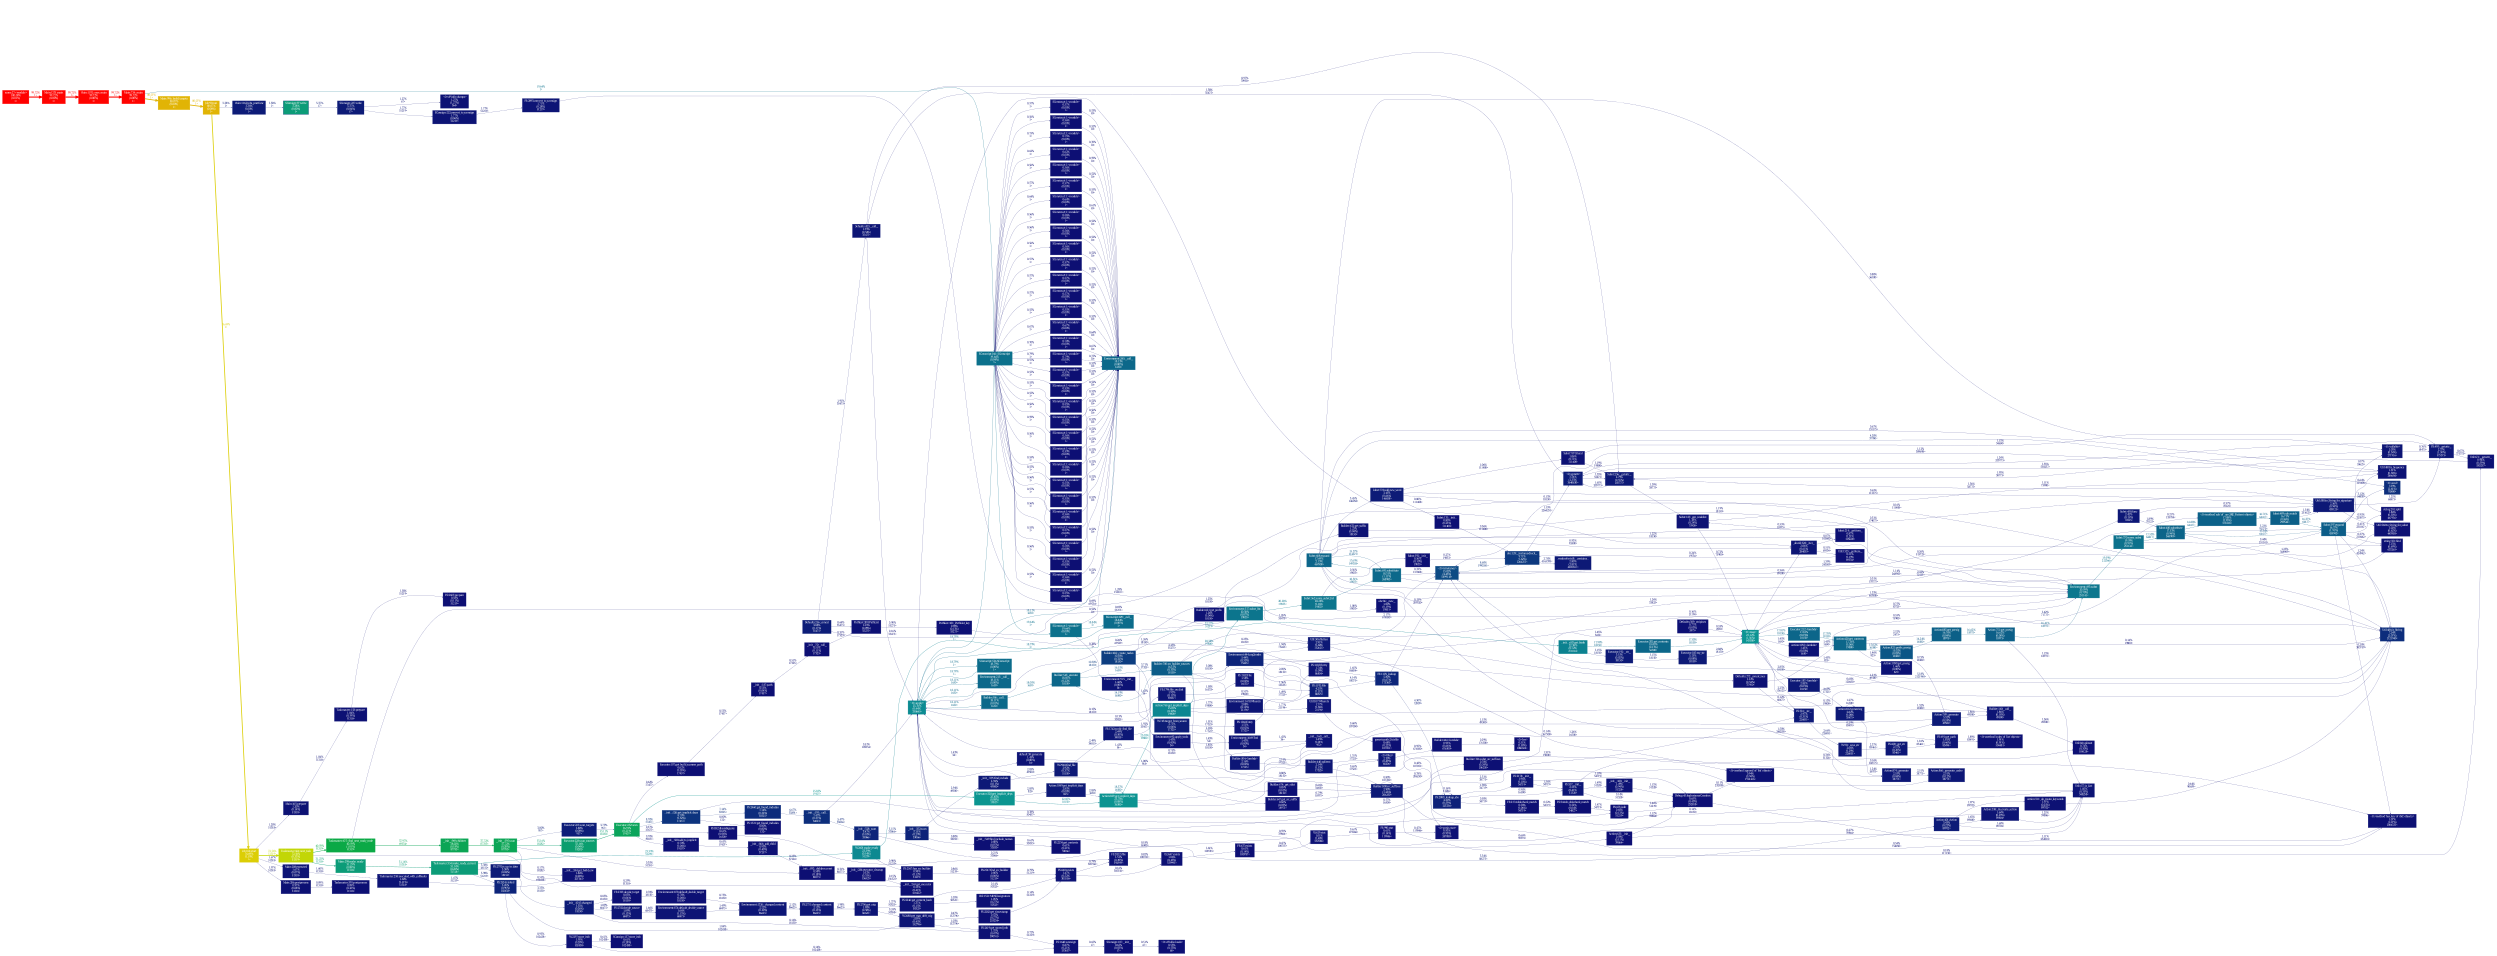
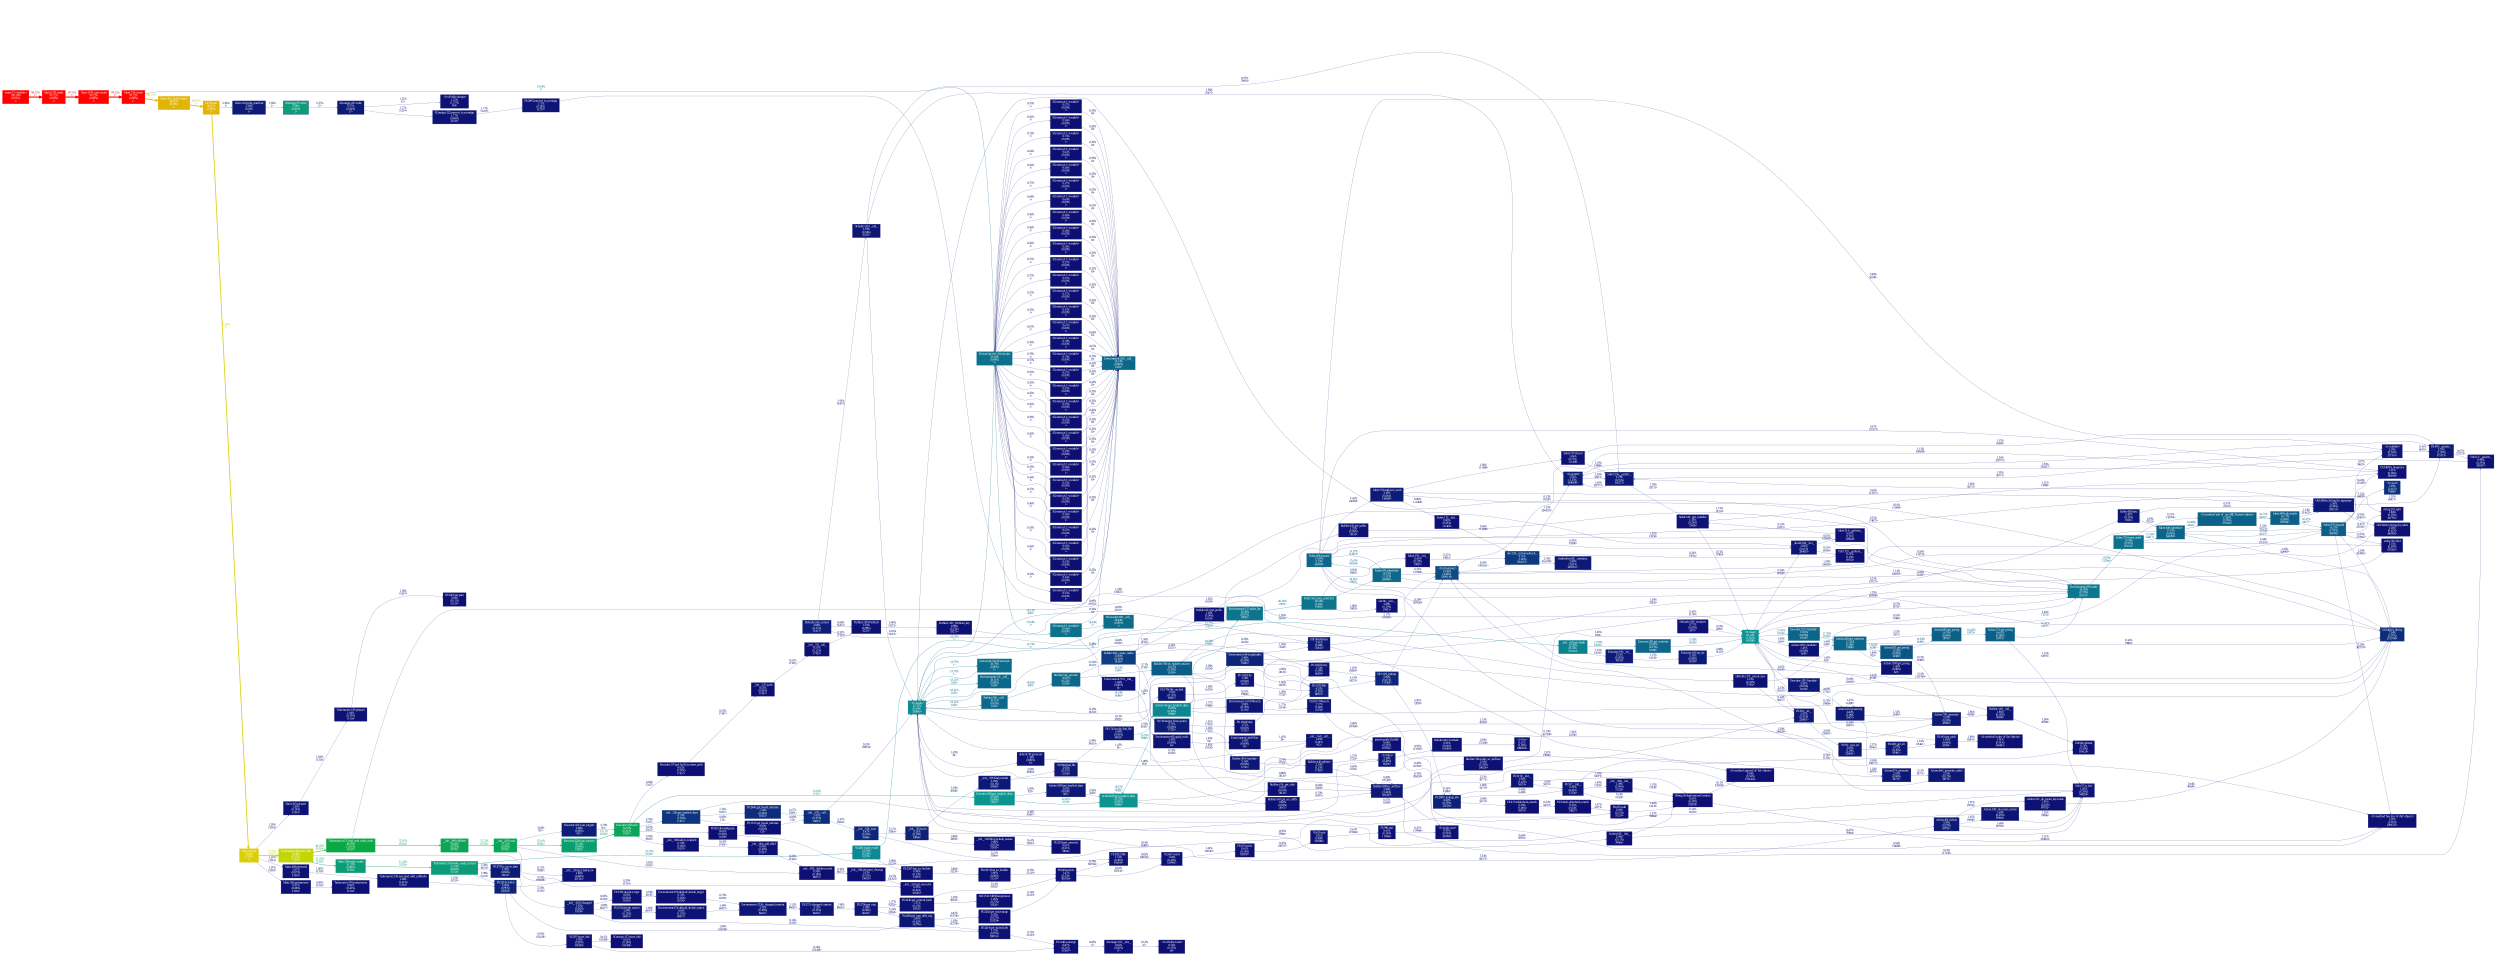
edge "Subst:608:expand 17.69% (2.13%) 467808×" -> "~:0:<eval> 7.39% (2.61%) 92400×": removed, label "4.28% 37950×"
node "Action:821:prefix_presig 15.02% (0.03%) 16500×": label "Action:821:prefix_presig 15.02% (0.03%) 16500×" -> "Action:821:get_presig 15.02% (0.03%) 16500×"
edge "Action:812:genstring 2.82% (0.08%) 35475×" -> "Builder:140:__call__ 1.86% (0.18%) 49500×": now "Action:812:genstring 2.82% (0.08%) 35475×" -> "Action:789:_generate 3.32% (0.24%) 49500×"
edge "FS:1521:get_found_includes 0.80% (0.00%) 132×" -> "__init__:195:__call__ 7.47% (0.37%) 34023×": added, label "0.80% 132×"
